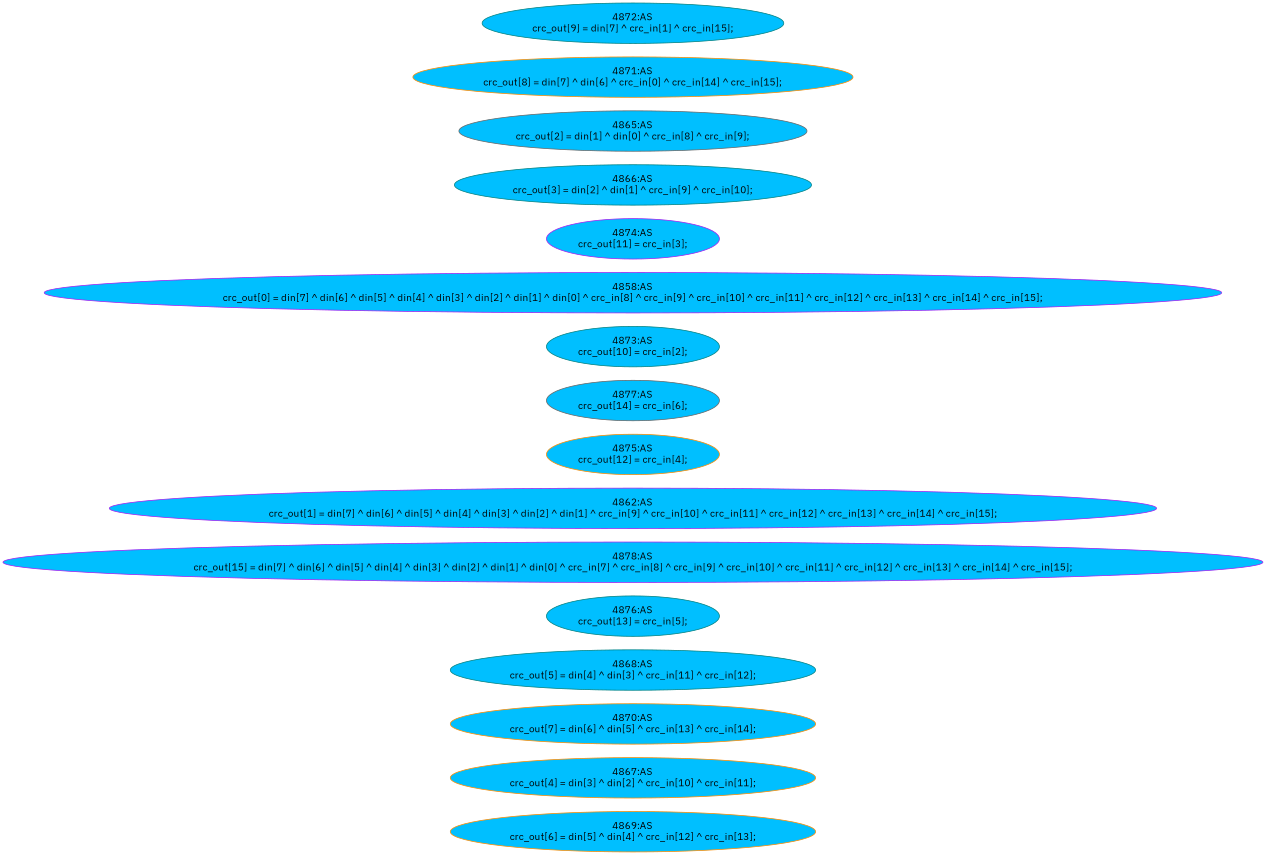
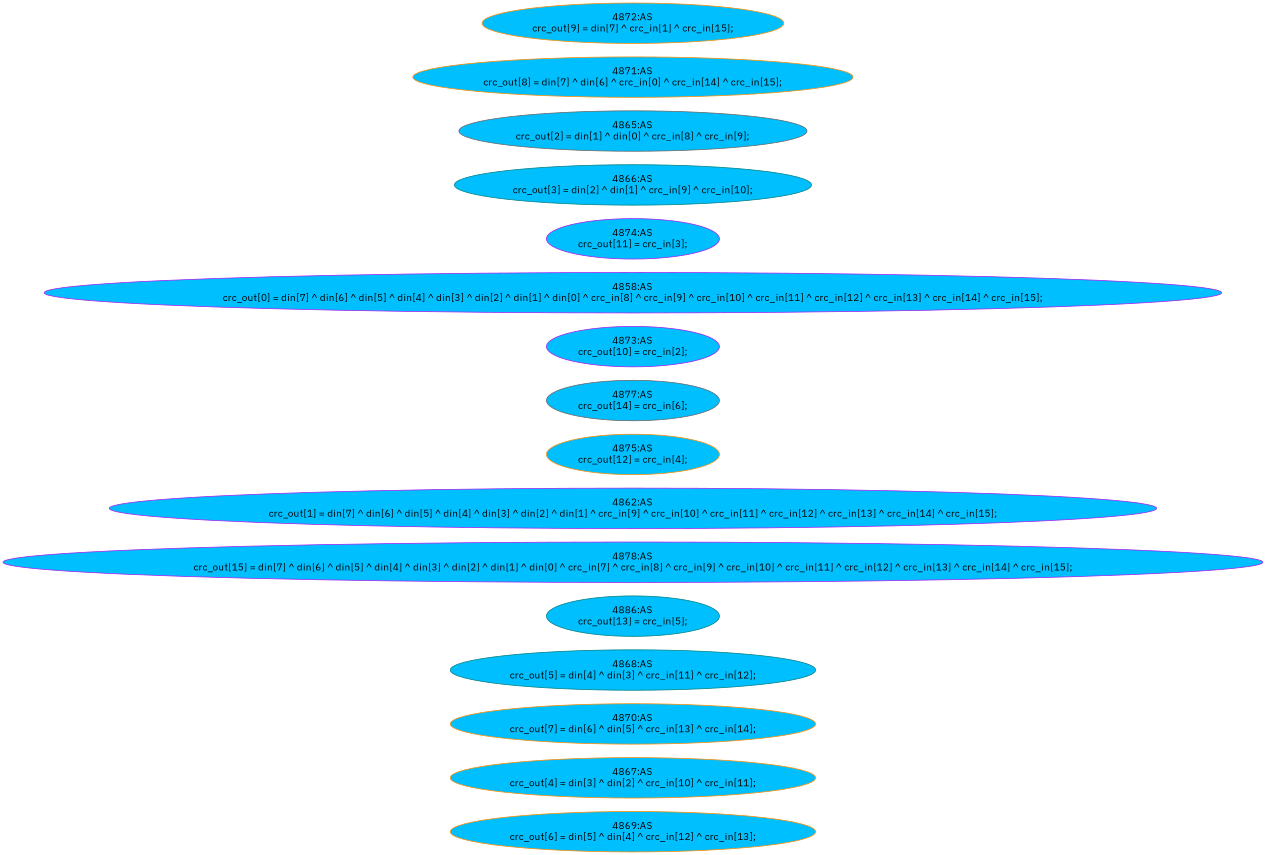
node "4872:AS crc_out[9] = din[7] ^ crc_in[1] ^ crc_in[15];": color teal -> darkorange
node "4873:AS crc_out[10] = crc_in[2];": color teal -> purple
node "4876:AS crc_out[13] = crc_in[5];": label "4876:AS crc_out[13] = crc_in[5];" -> "4886:AS crc_out[13] = crc_in[5];"
